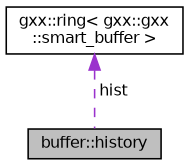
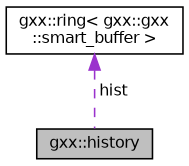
node "buffer::history": label "buffer::history" -> "gxx::history"
